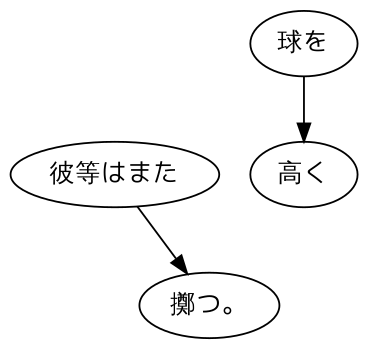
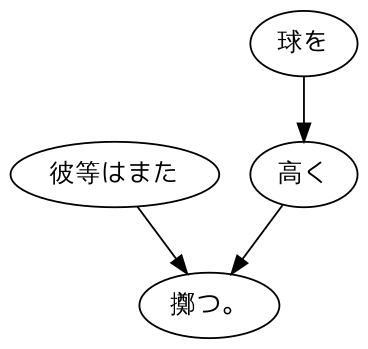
edge "高く" -> "擲つ。": added
